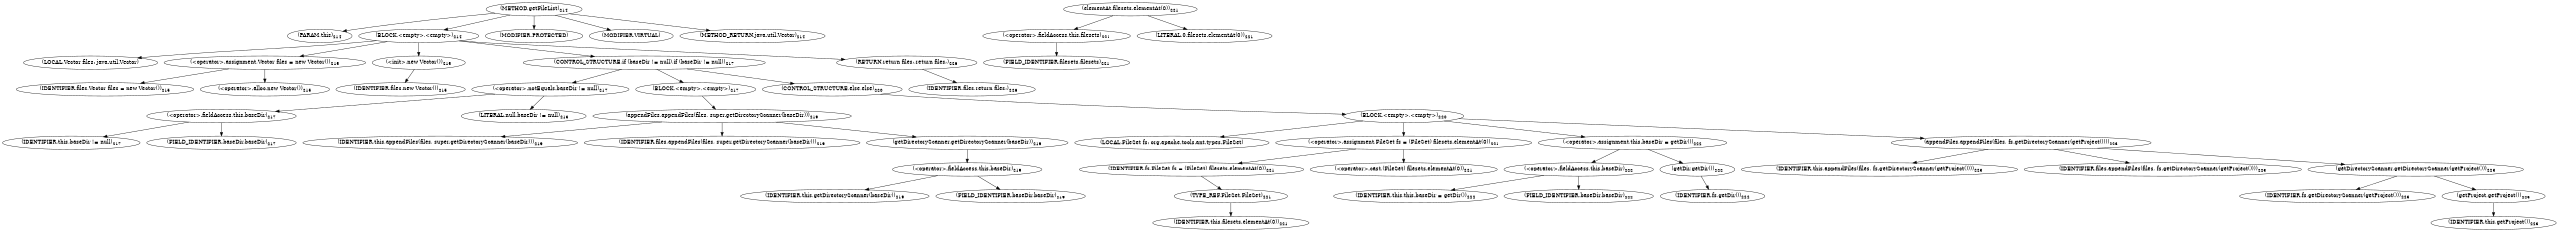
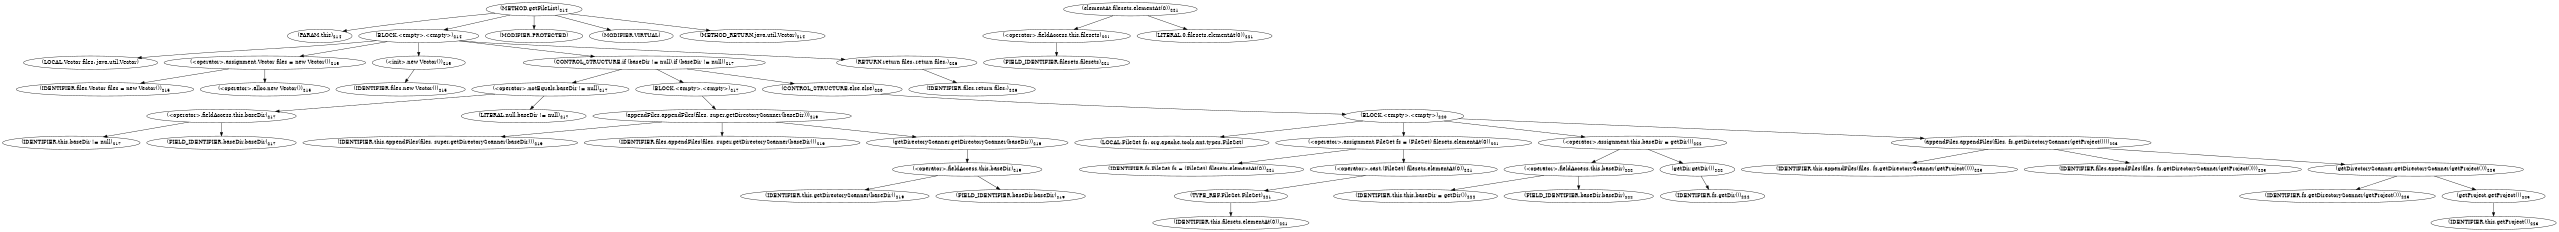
node "(LITERAL,null,baseDir != null)": text "213" -> "217"
edge "(IDENTIFIER,fs,FileSet fs = (FileSet) filesets.elementAt(0))" -> "(TYPE_REF,FileSet,FileSet)": now "(<operator>.cast,(FileSet) filesets.elementAt(0))" -> "(TYPE_REF,FileSet,FileSet)"
